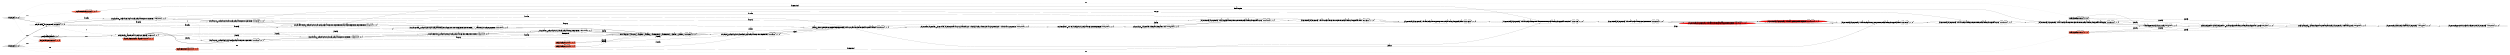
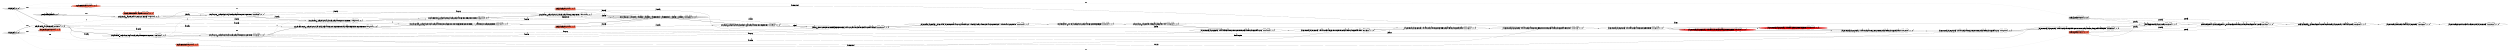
edge "buildJobSpec['1', '0', '0']" -> "Config jobConfig@@@2@@@['1', '0', '0']": added, label "true"
